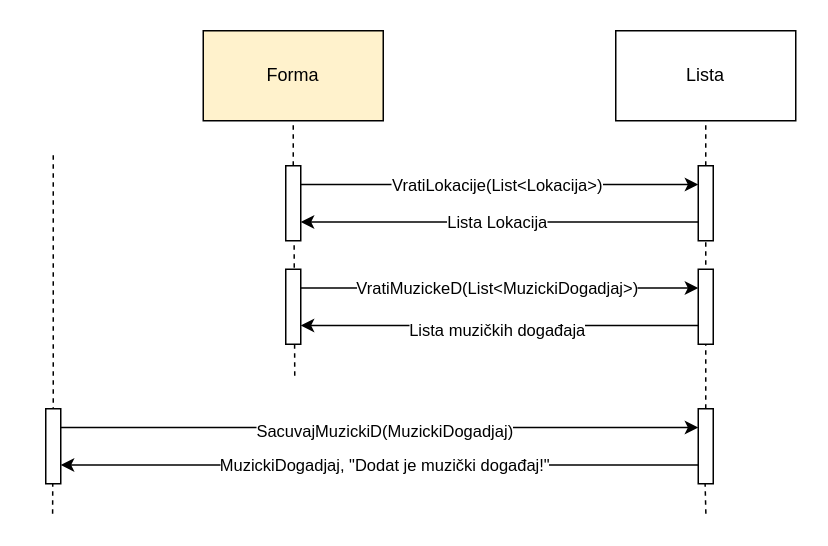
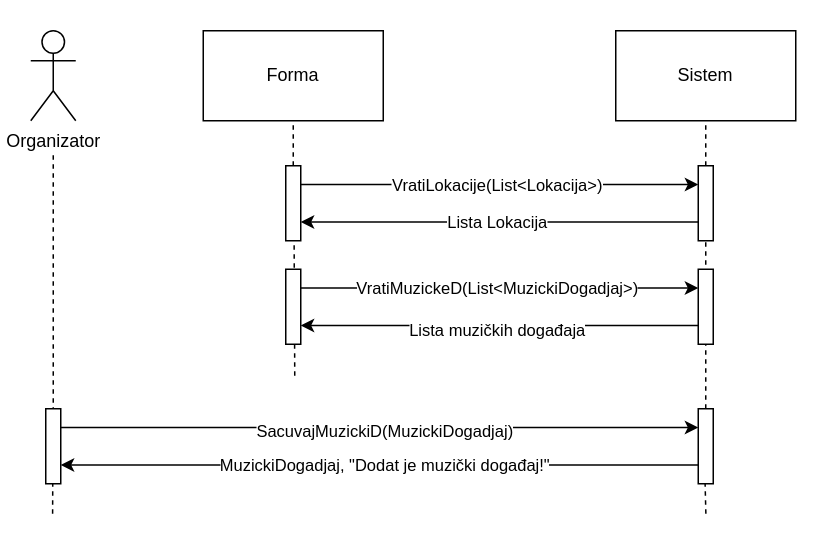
node "Organizator": added
node "Forma": fillcolor #fff2cc -> #ffffff
node "Lista": label "Lista" -> "Sistem"
